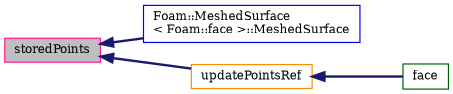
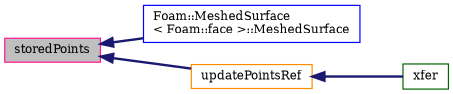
node "face": label "face" -> "xfer"
